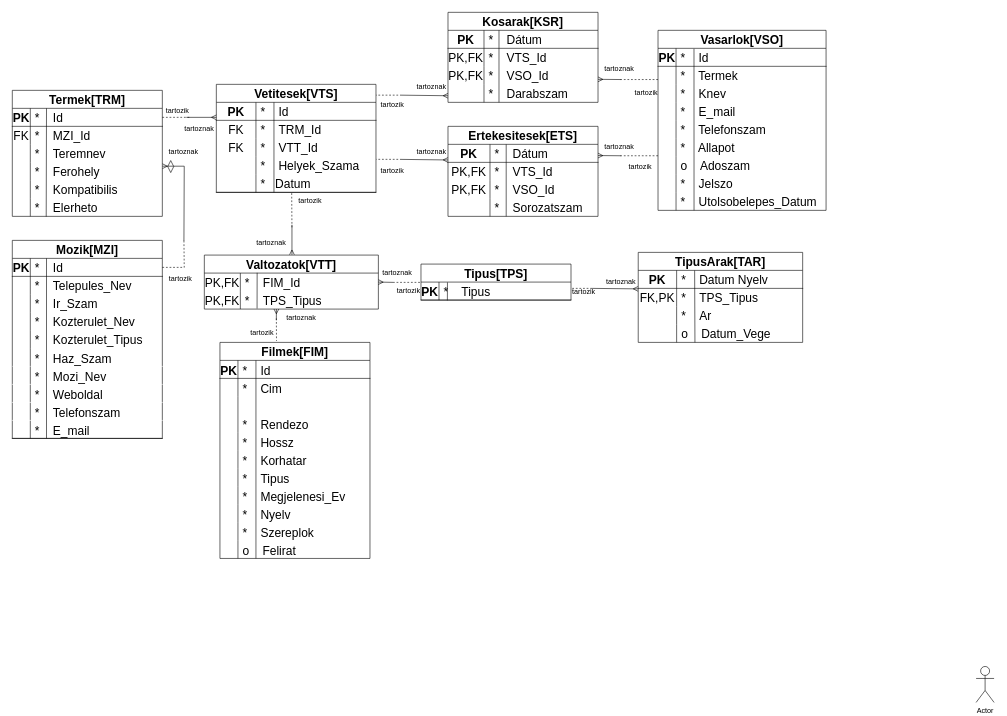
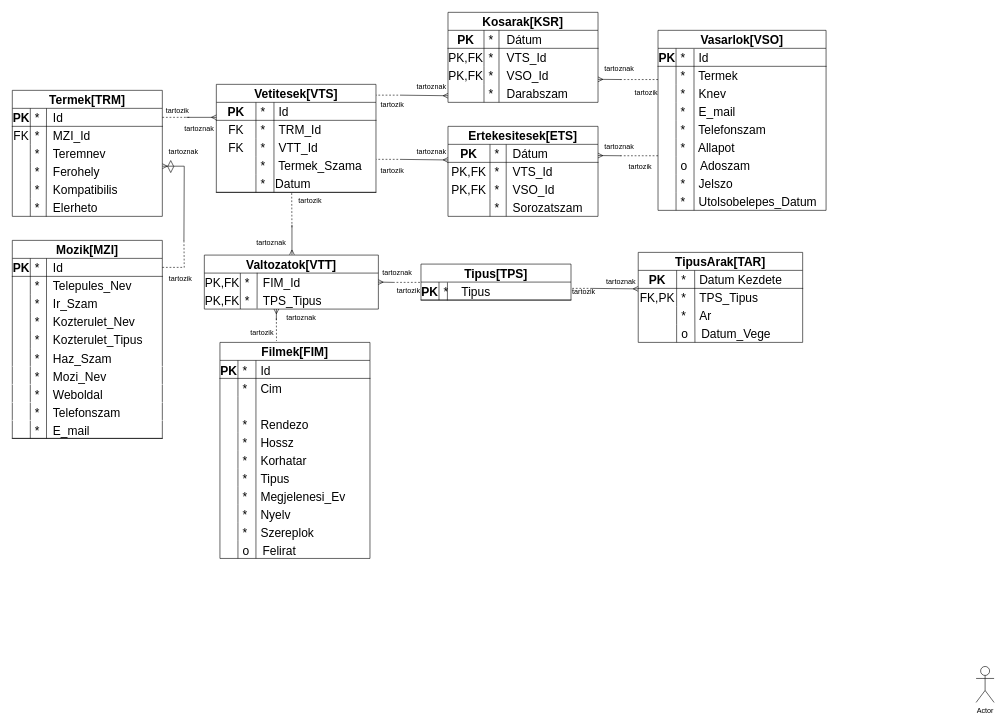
node "* Helyek_Szama": label "* Helyek_Szama" -> "* Termek_Szama"
node "* Datum Nyelv": label "* Datum Nyelv" -> "* Datum Kezdete"
